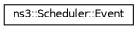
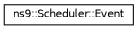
node "ns3::Scheduler::Event": label "ns3::Scheduler::Event" -> "ns9::Scheduler::Event"
